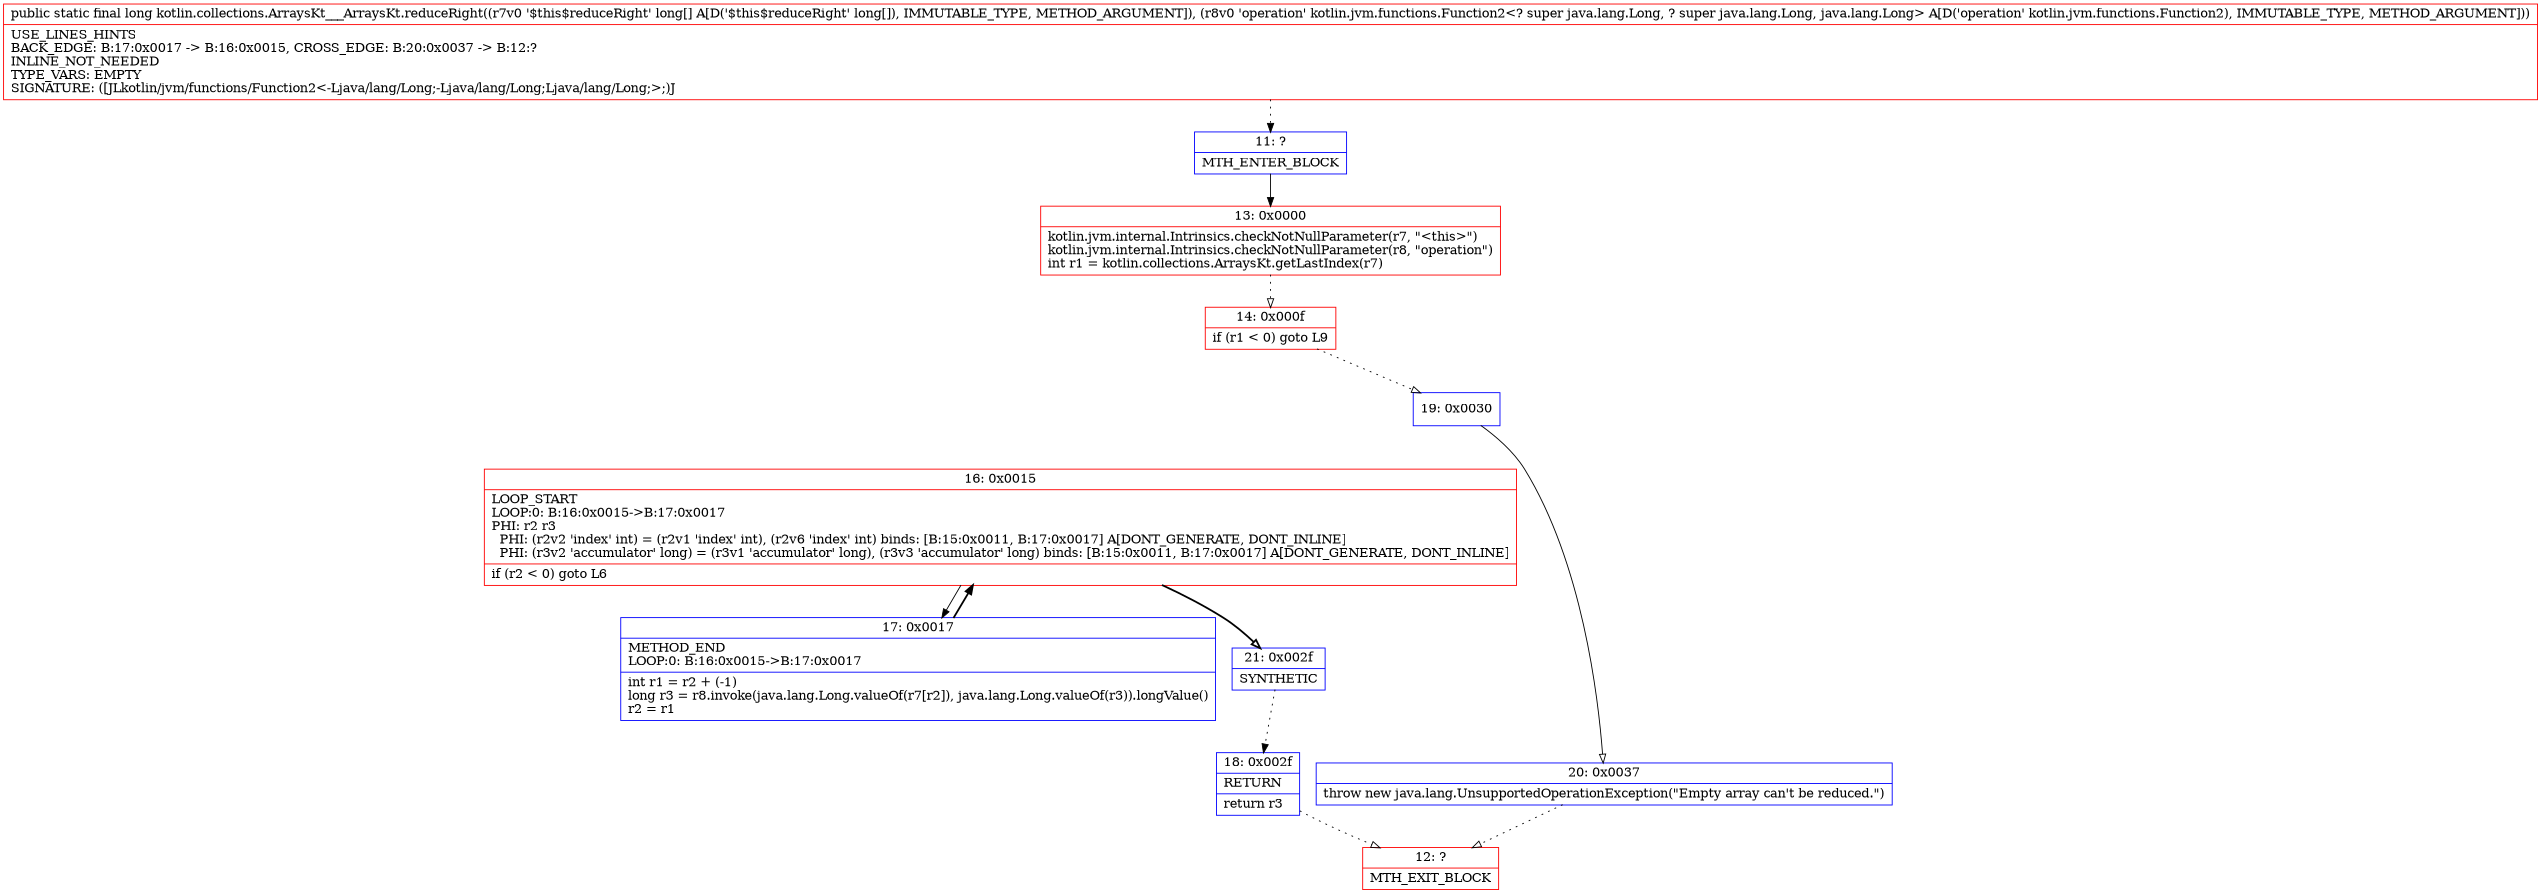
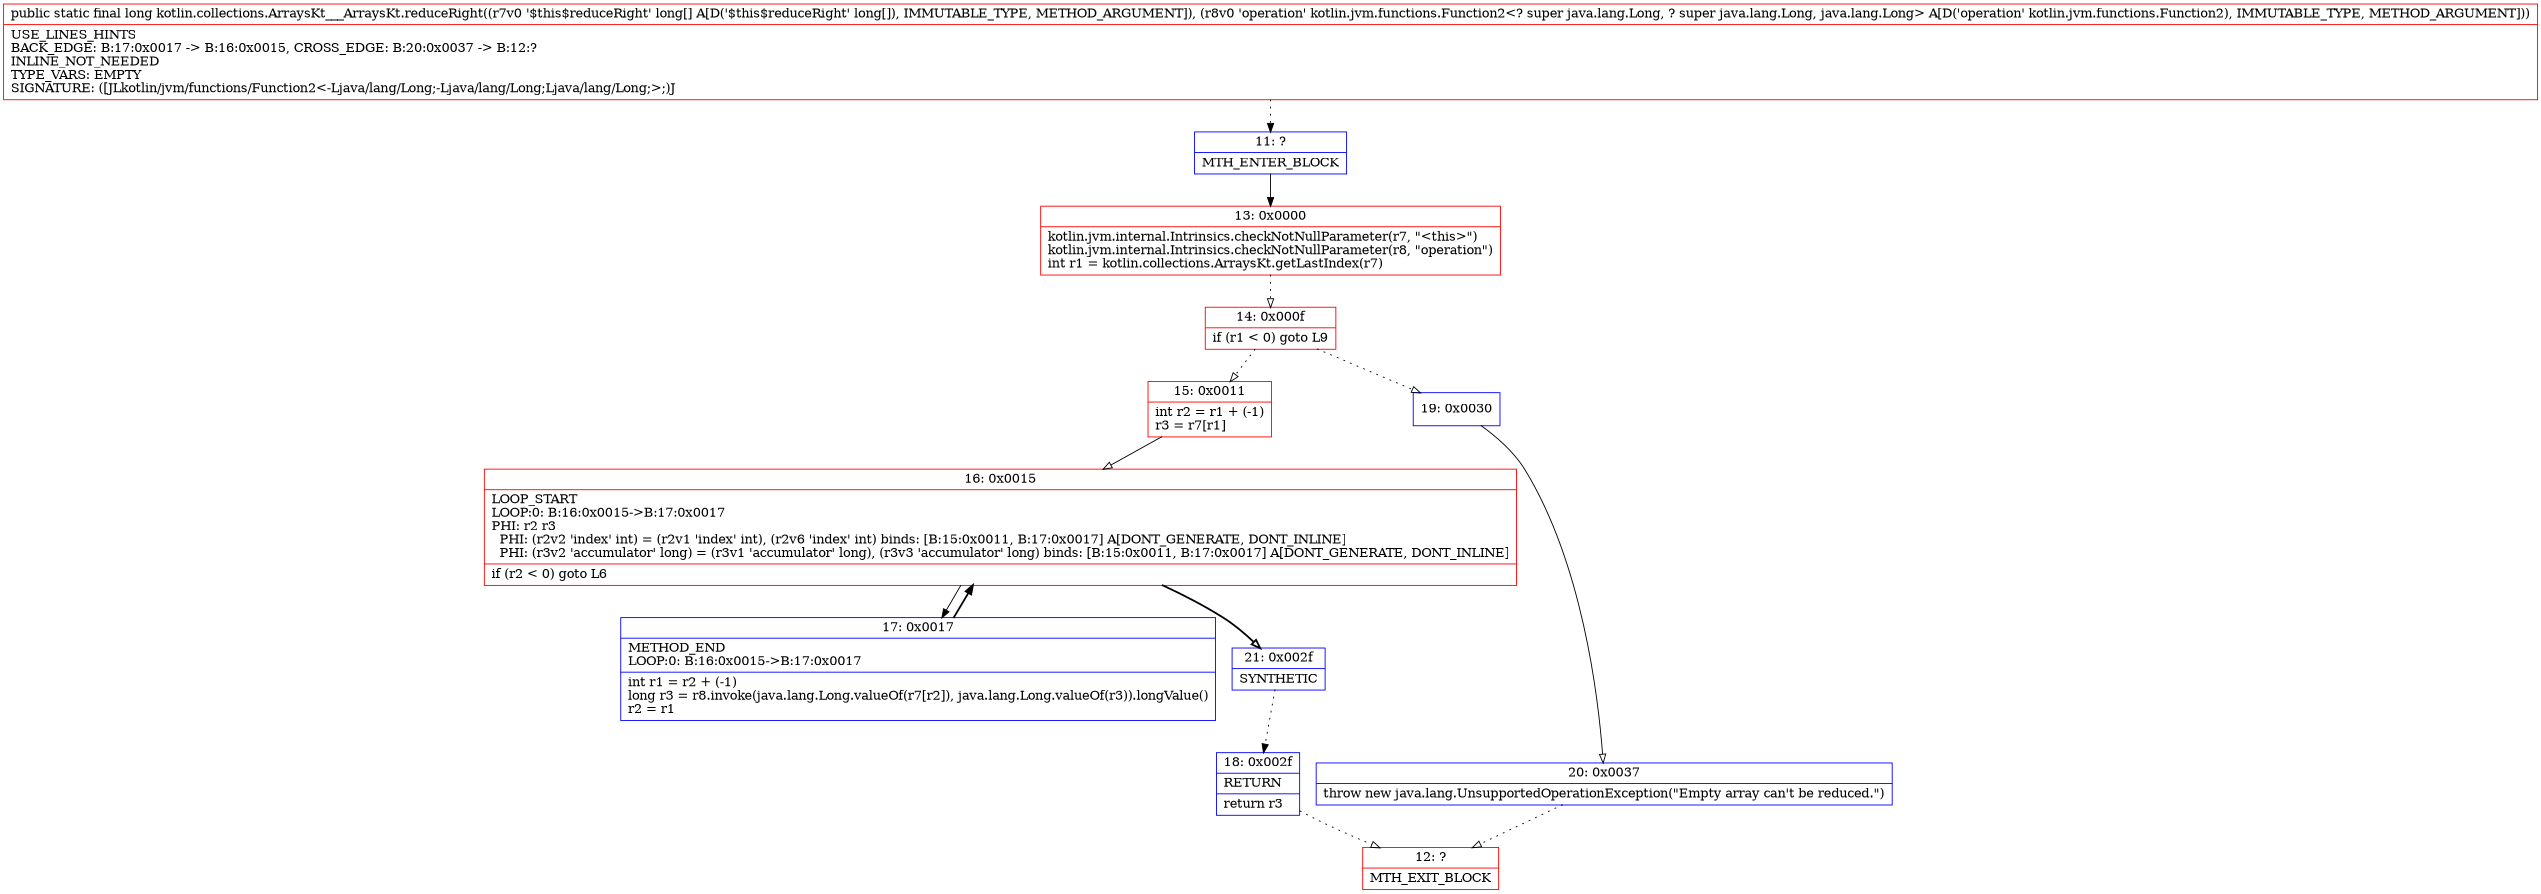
node "15: 0x0011": added
